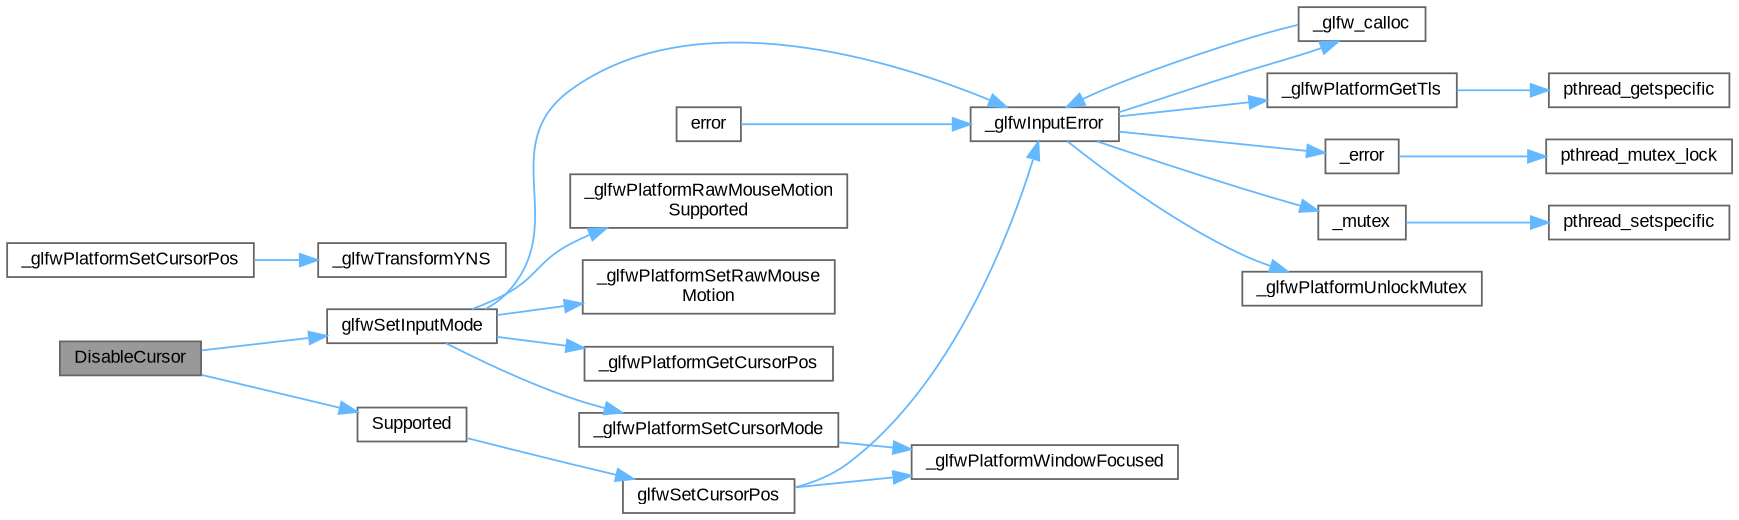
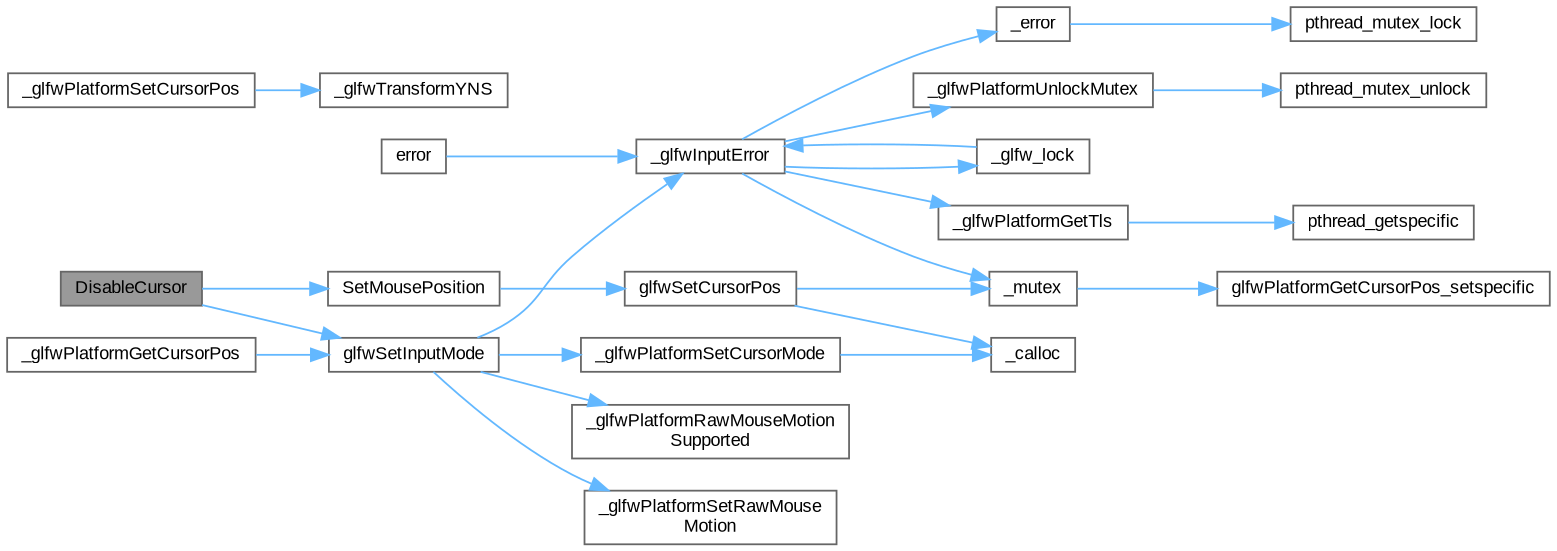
node "_glfw_calloc": label "_glfw_calloc" -> "_glfw_lock"
node "pthread_mutex_unlock": added
node "pthread_setspecific": label "pthread_setspecific" -> "glfwPlatformGetCursorPos_setspecific"
edge "glfwSetInputMode" -> "_glfwPlatformGetCursorPos": reversed
edge "glfwSetCursorPos" -> "_glfwInputError": now "glfwSetCursorPos" -> "_mutex"
node "Supported": label "Supported" -> "SetMousePosition"
node "_glfwPlatformWindowFocused": label "_glfwPlatformWindowFocused" -> "_calloc"
